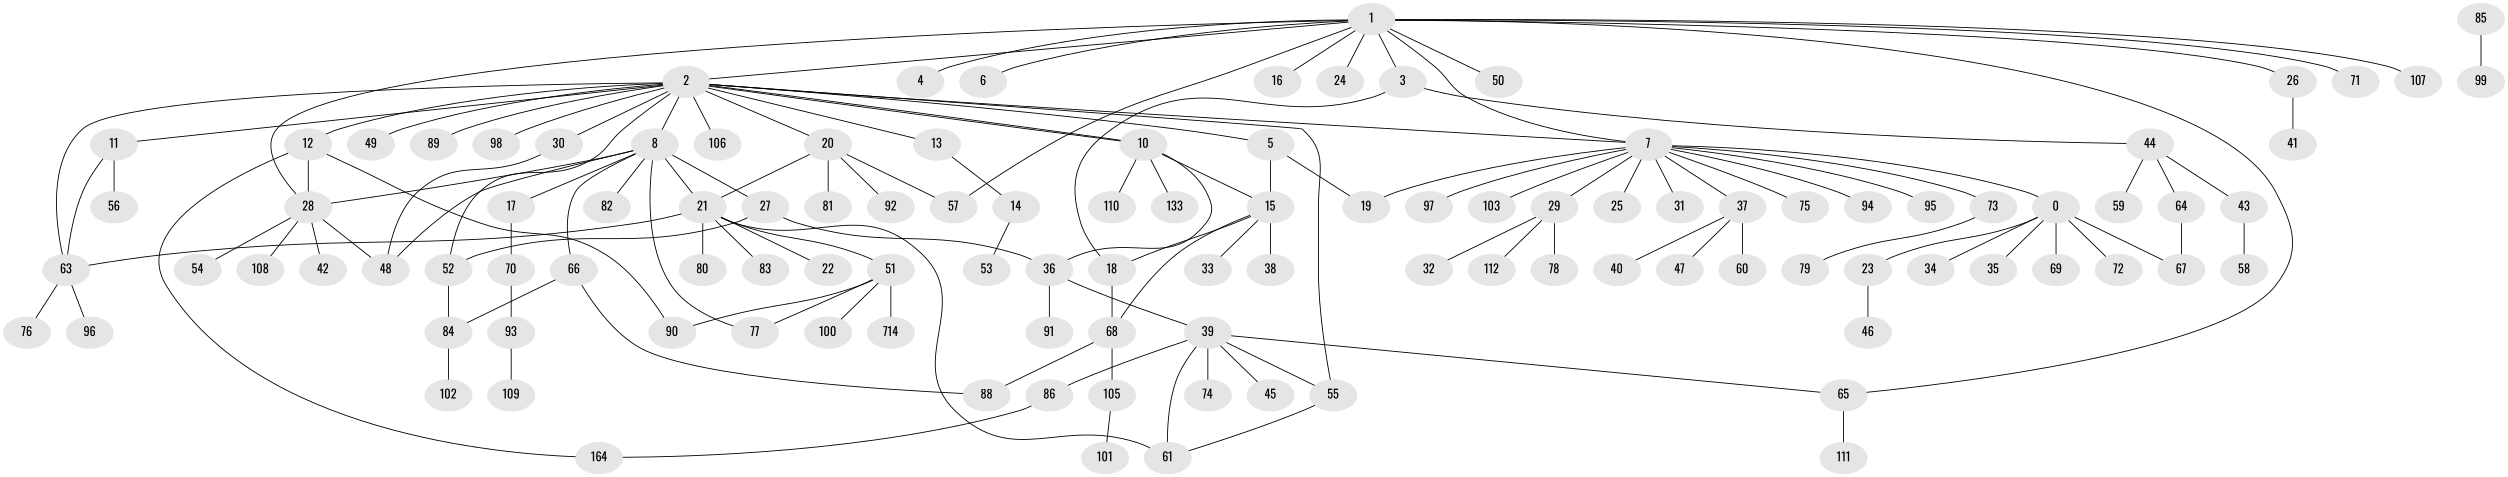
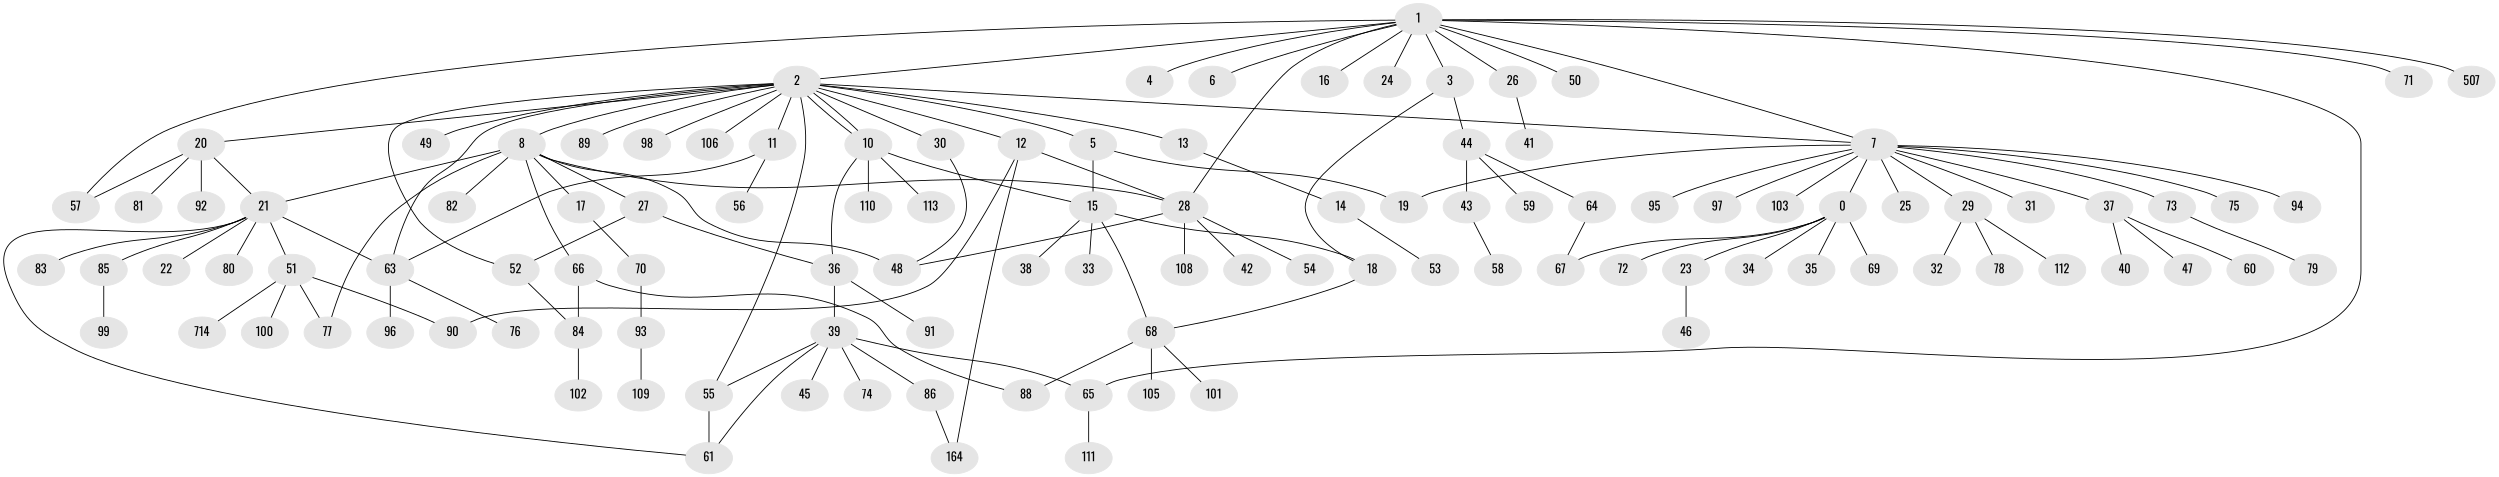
node "107": label "107" -> "507"
node "133": label "133" -> "113"
edge "21" -- "85": added
edge "105" -- "101": now "68" -- "101"
